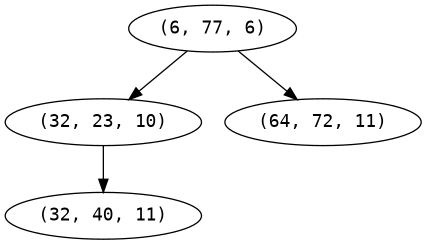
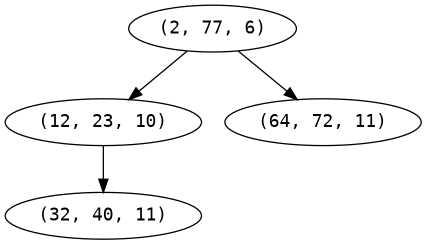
node "(6, 77, 6)": label "(6, 77, 6)" -> "(2, 77, 6)"
node "(32, 23, 10)": label "(32, 23, 10)" -> "(12, 23, 10)"
